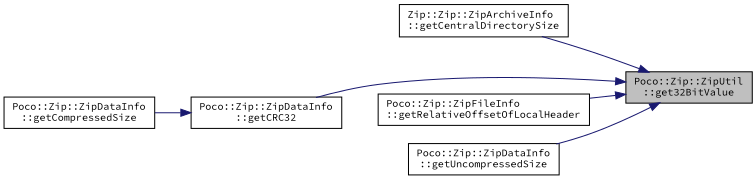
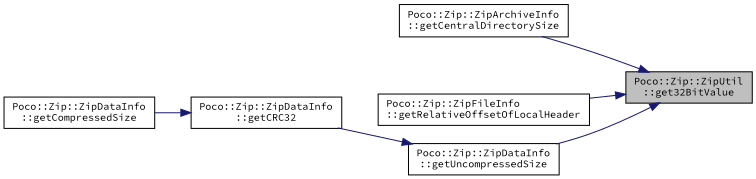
node "Zip::Zip::ZipArchiveInfo ::getCentralDirectorySize": label "Zip::Zip::ZipArchiveInfo ::getCentralDirectorySize" -> "Poco::Zip::ZipArchiveInfo ::getCentralDirectorySize"
edge "Poco::Zip::ZipDataInfo ::getCRC32" -> "Poco::Zip::ZipUtil ::get32BitValue": now "Poco::Zip::ZipDataInfo ::getCRC32" -> "Poco::Zip::ZipDataInfo ::getUncompressedSize"
